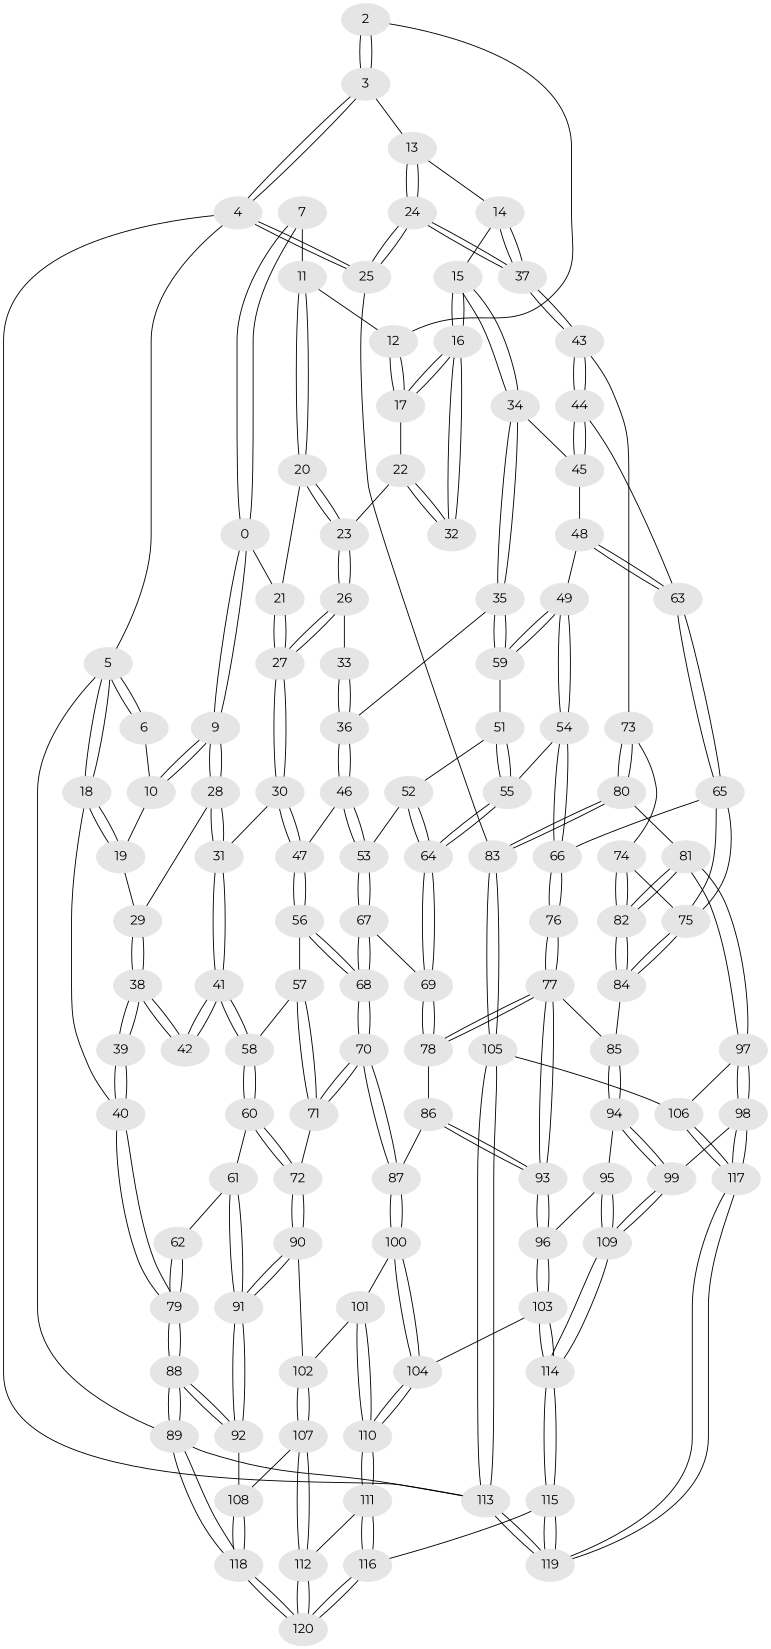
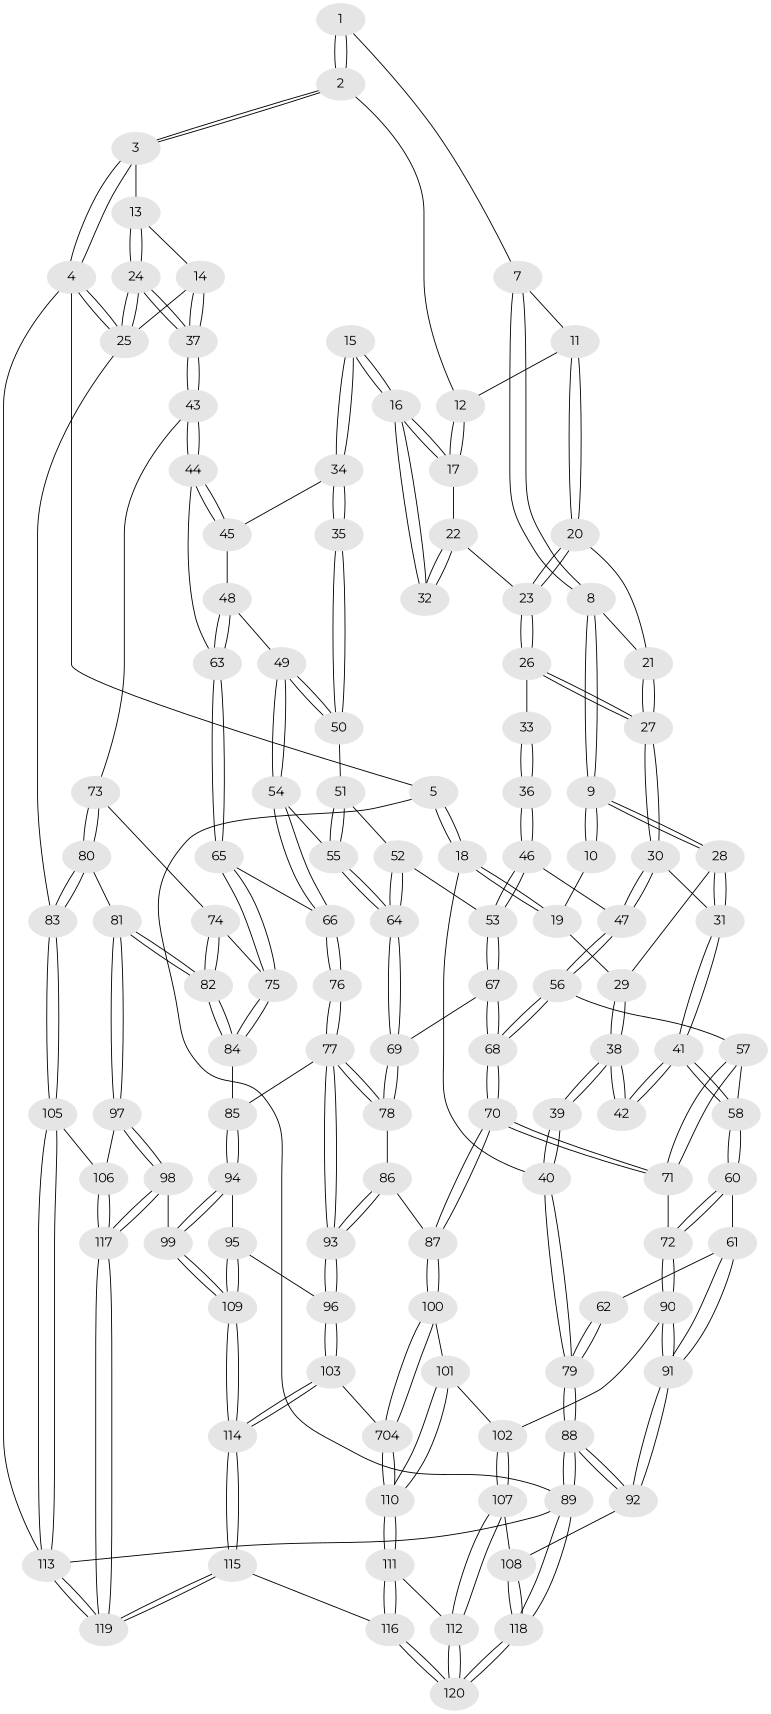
node "1": added
edge "14" -- "15": now "14" -- "25"
node "0": label "0" -> "8"
node "59": label "59" -> "50"
edge "35" -- "36": removed
node "6": removed
node "104": label "104" -> "704"
